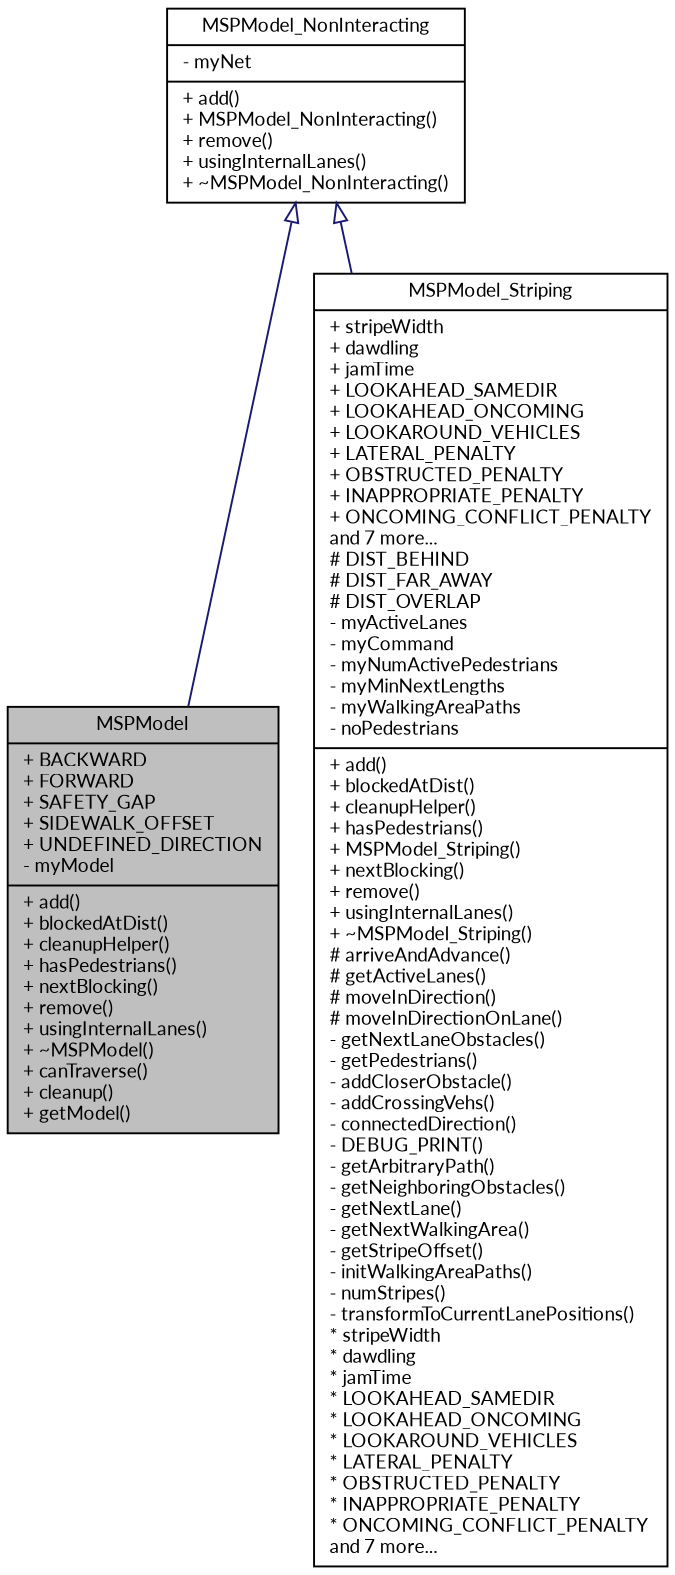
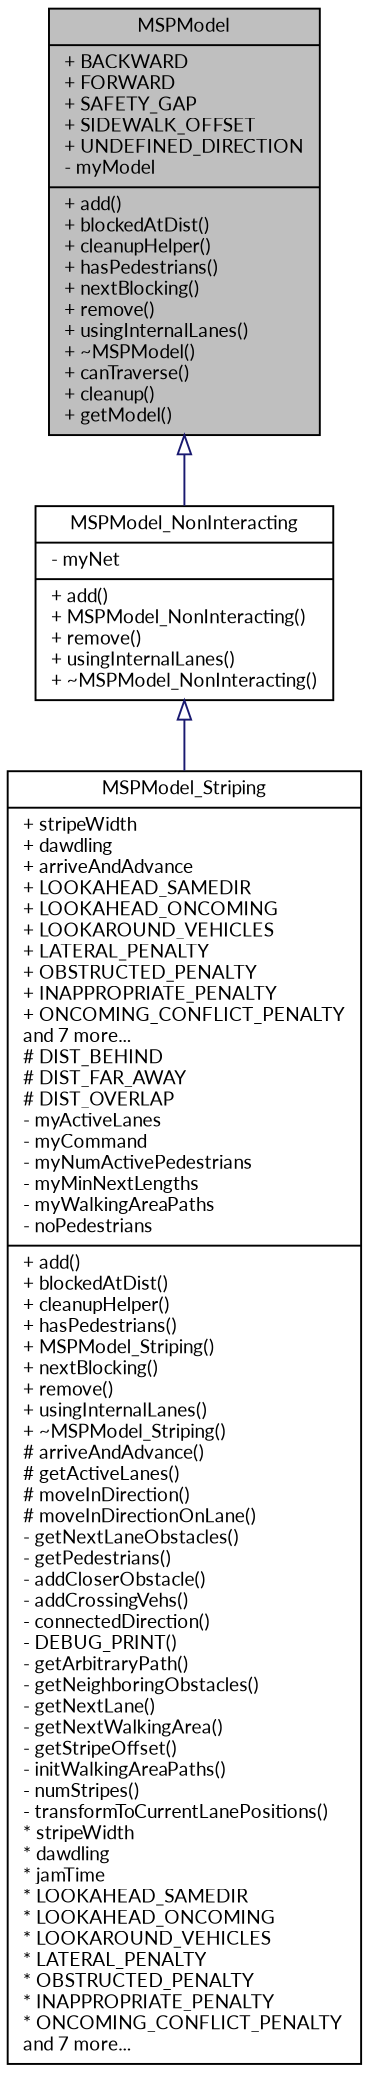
node "MSPModel_Striping": text "+ jamTime" -> "+ arriveAndAdvance"
edge "MSPModel" -> "MSPModel_NonInteracting": reversed
